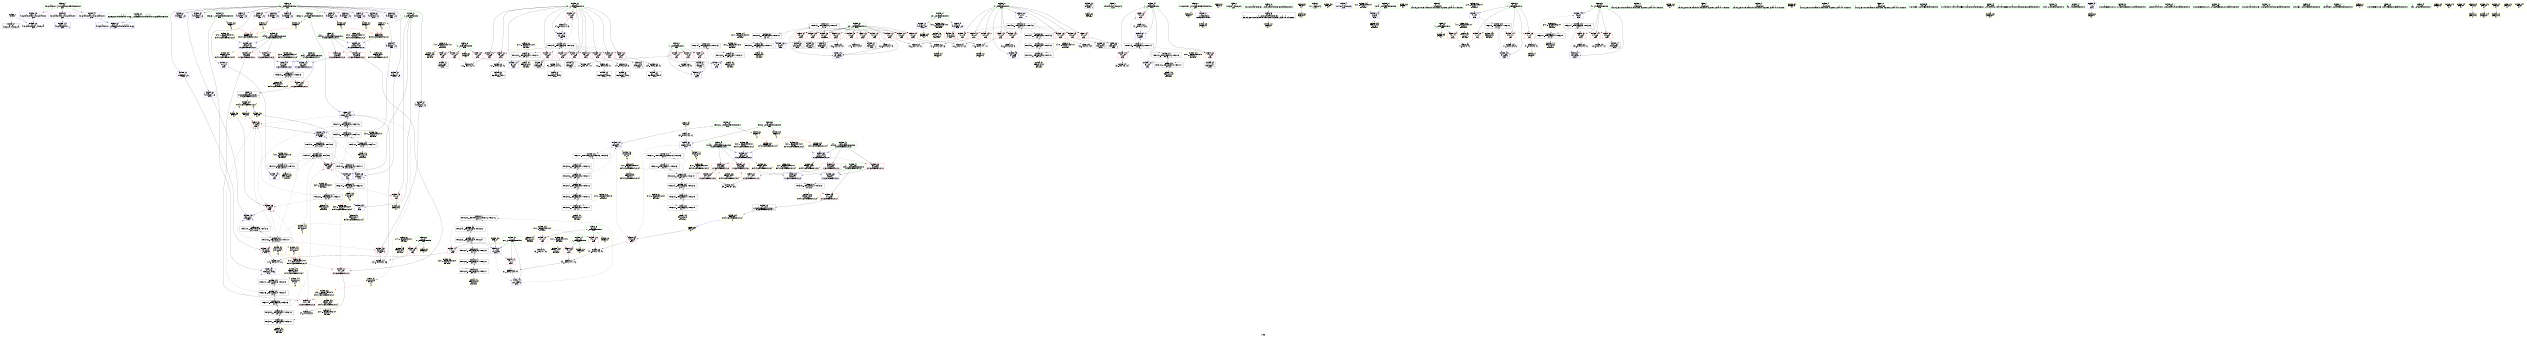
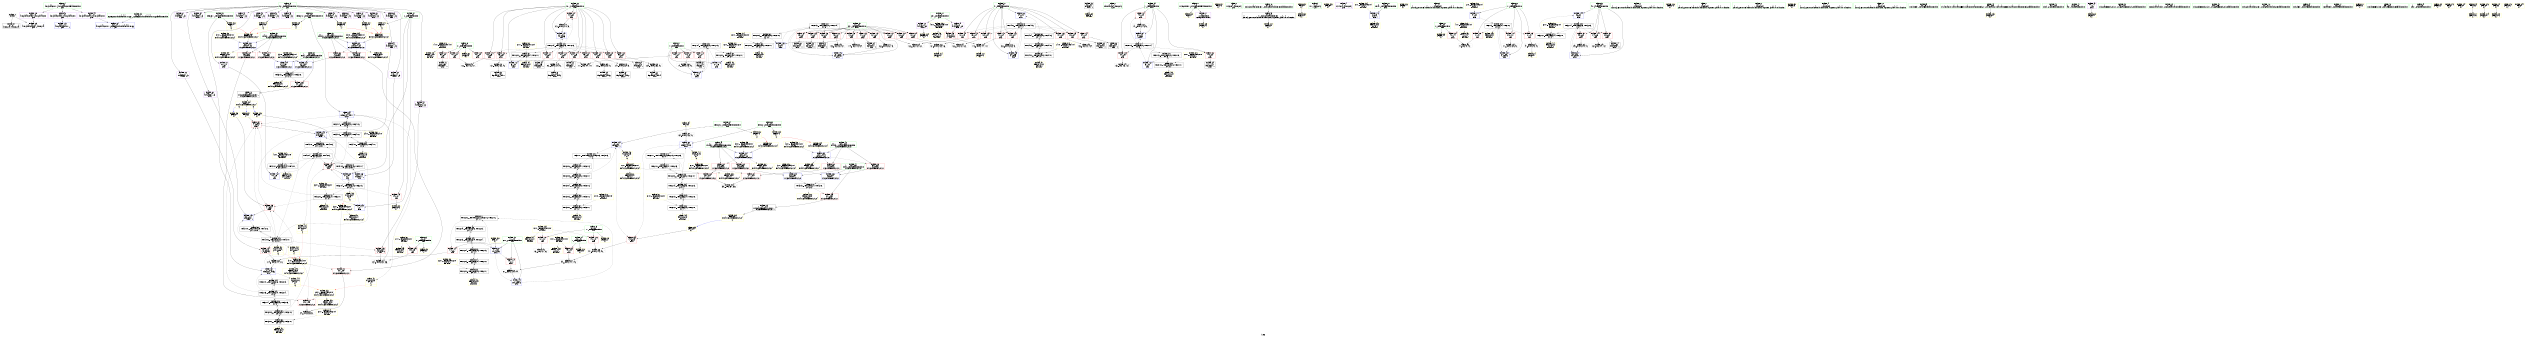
node "NodeID: 136": text "maxIiERKT" -> "main"
